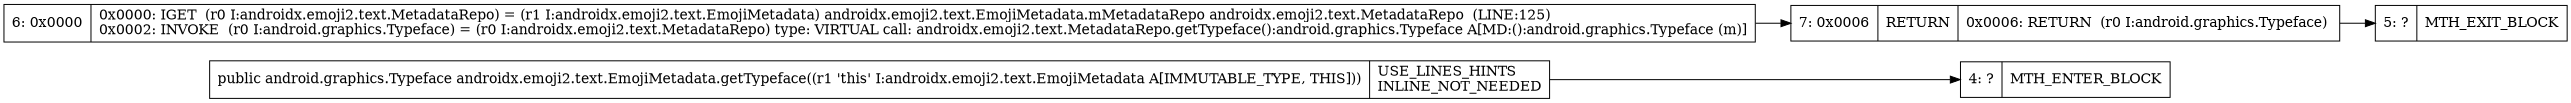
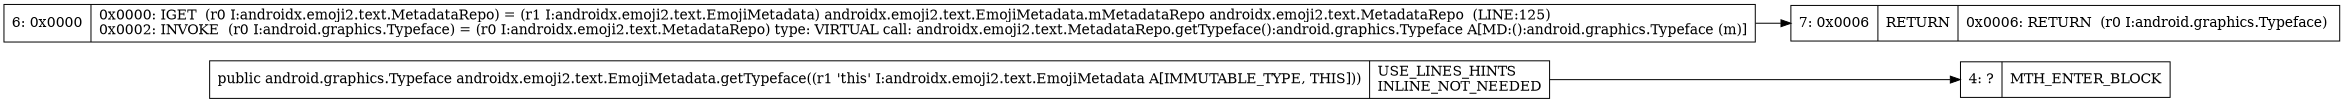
node "5: ?": removed
